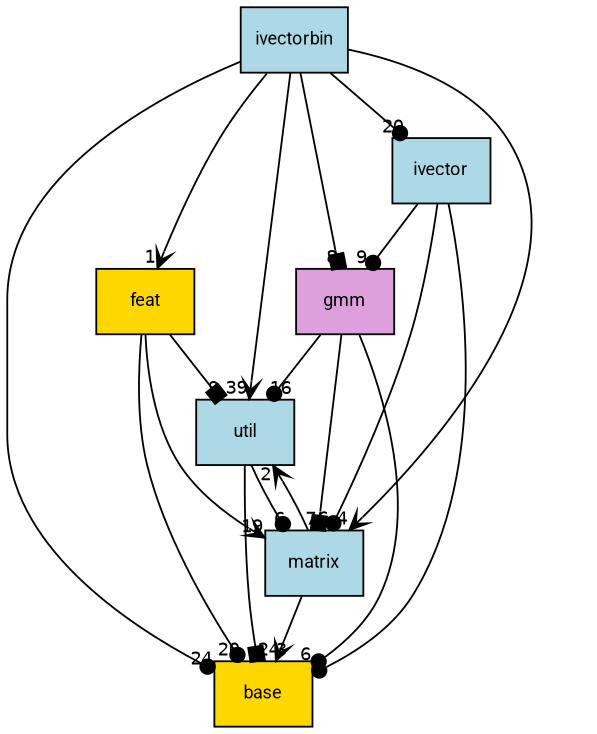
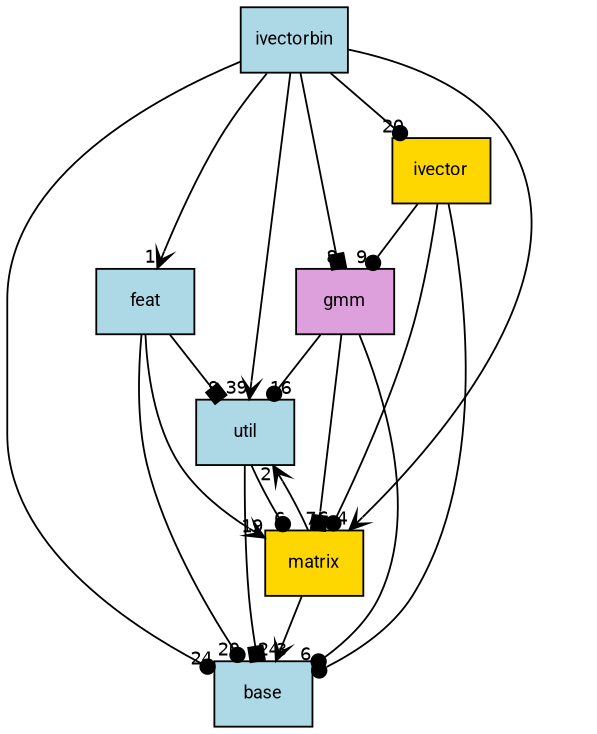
node "ivector": fillcolor lightblue -> gold
node "feat": fillcolor gold -> lightblue
node "matrix": fillcolor lightblue -> gold
node "base": fillcolor gold -> lightblue
